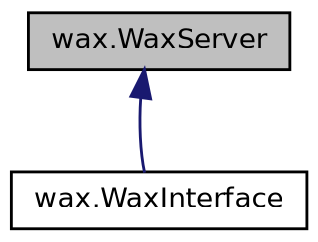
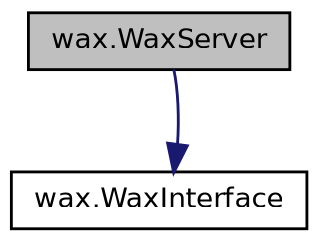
edge "wax.WaxInterface" -> "wax.WaxServer": reversed
